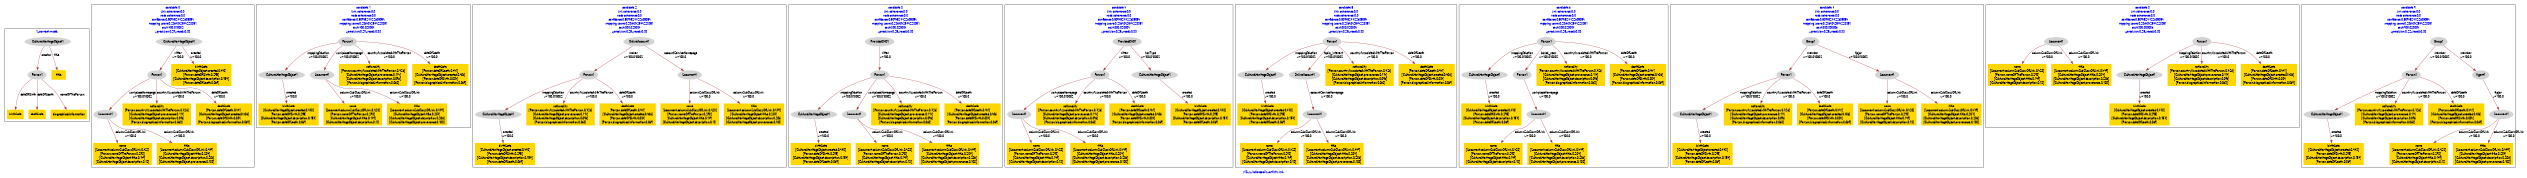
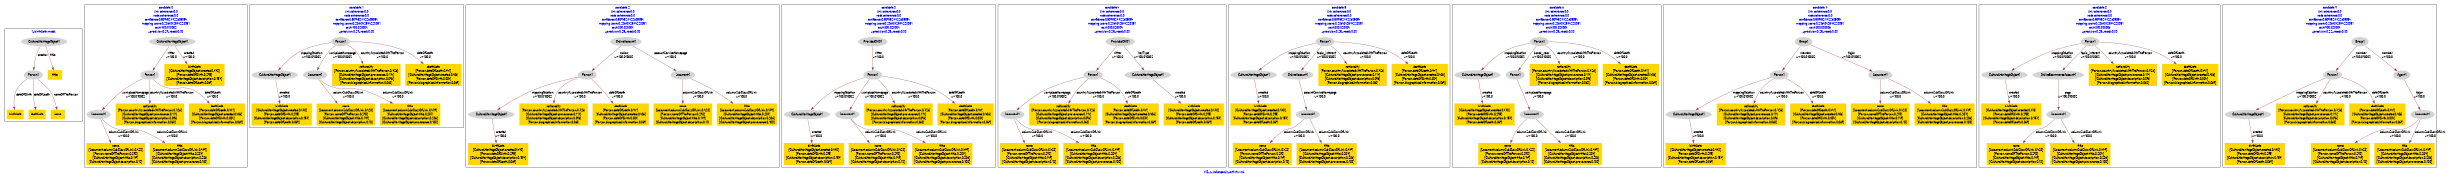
cluster "1-correct model": label "1-correct model" -> "1-birthDate model"
node "OnlineEcommerceAccount1": added
node "biographicalInformation": label "biographicalInformation" -> "name"
